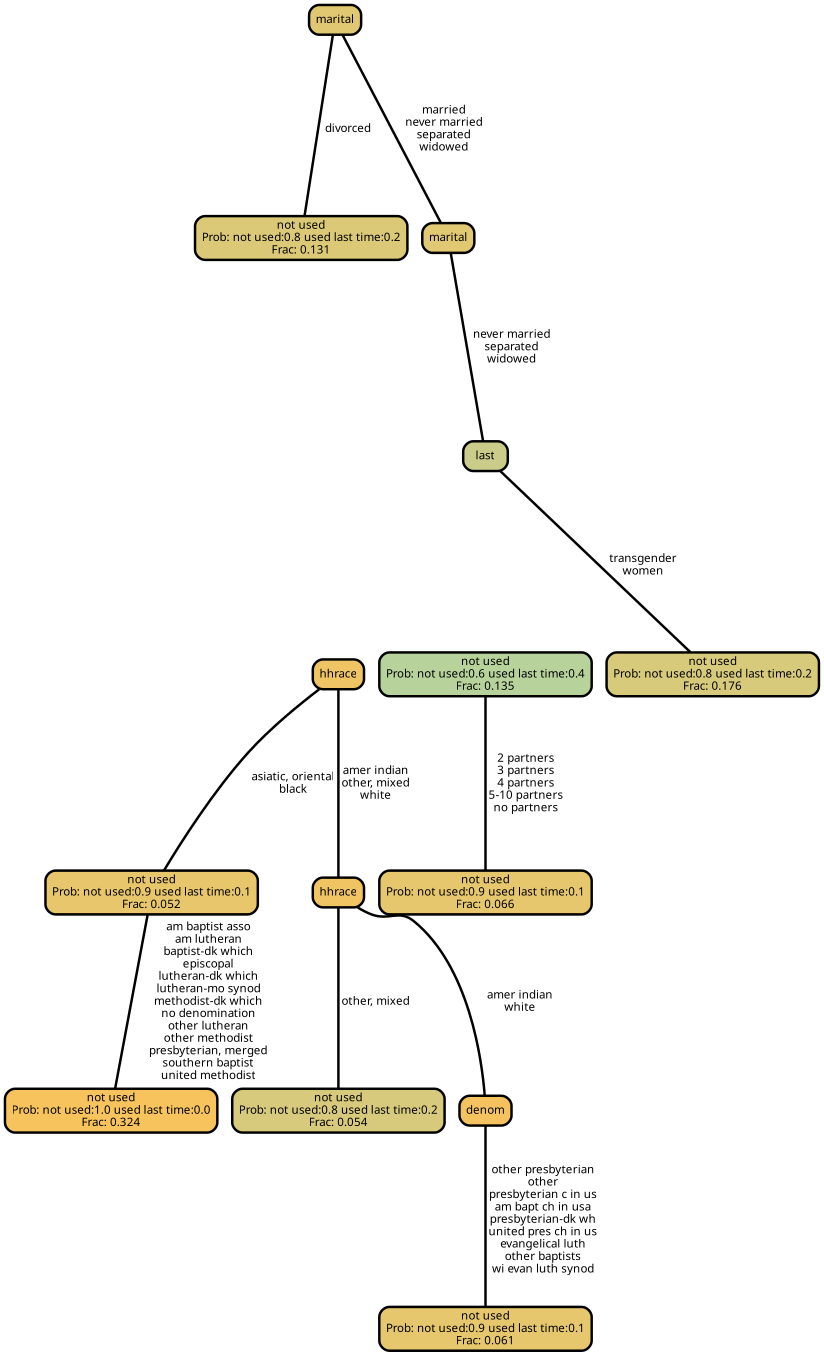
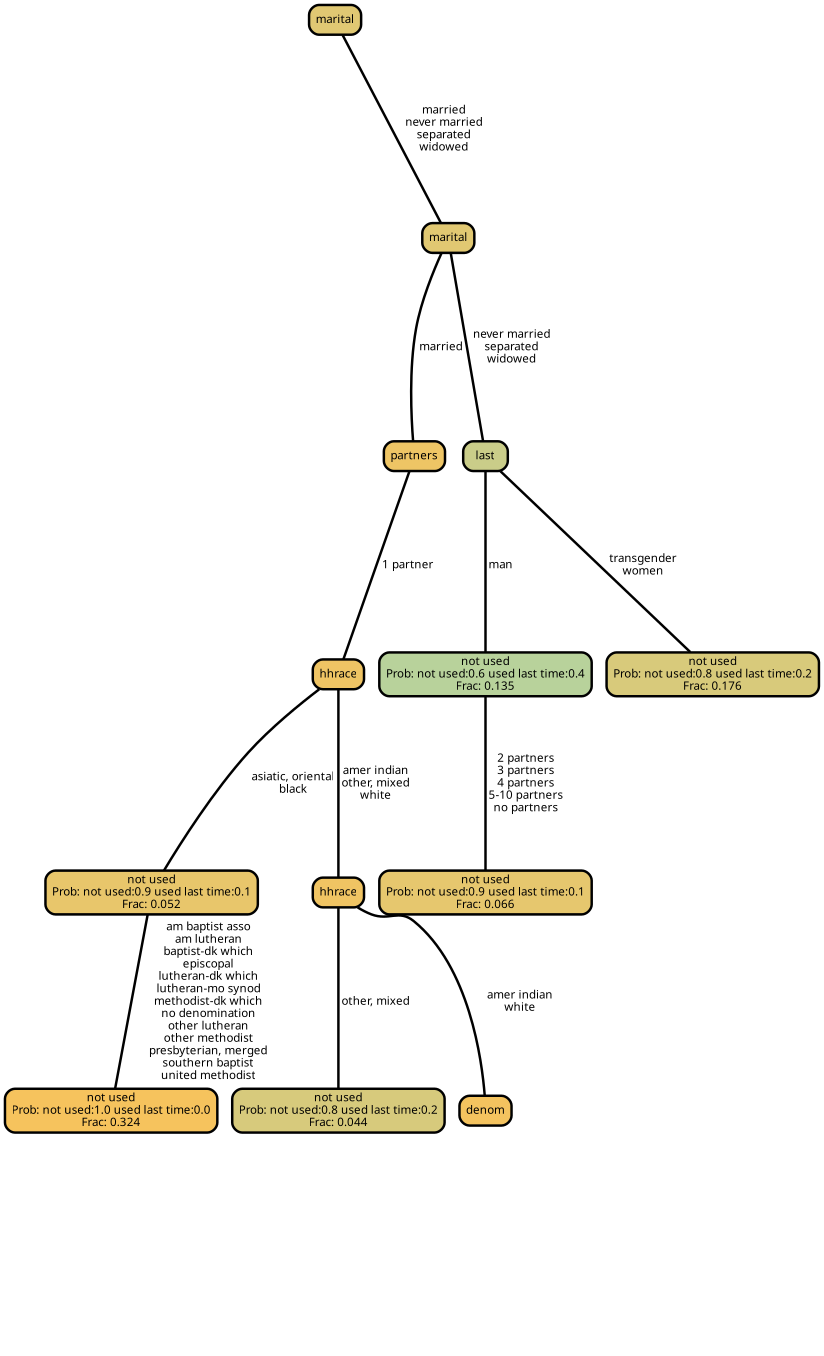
node "not used Prob: not used:0.8 used last time:0.2 Frac: 0.131": removed
node "partners": added
edge "last" -- "not used Prob: not used:0.6 used last time:0.4 Frac: 0.135": added, label "man"
node "not used Prob: not used:0.8 used last time:0.2 Frac: 0.054": label "not used Prob: not used:0.8 used last time:0.2 Frac: 0.054" -> "not used Prob: not used:0.8 used last time:0.2 Frac: 0.044"
node "not used Prob: not used:0.9 used last time:0.1 Frac: 0.061": removed
